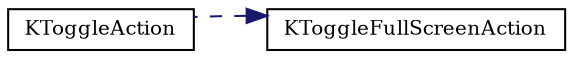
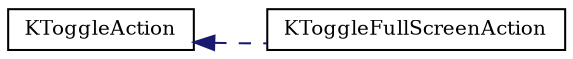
edge "KToggleAction" -> "KToggleFullScreenAction": reversed
